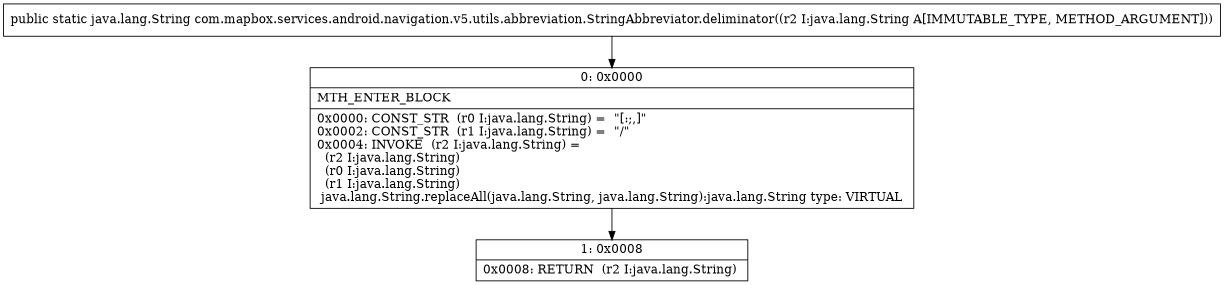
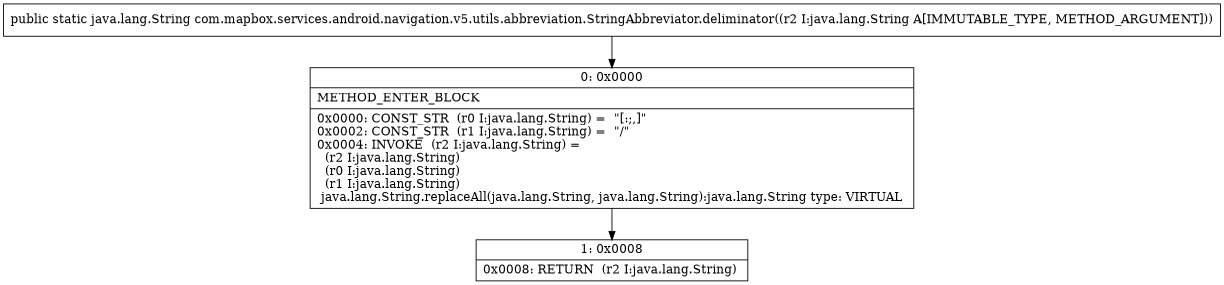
node "0: 0x0000": text "MTH_ENTER_BLOCK" -> "METHOD_ENTER_BLOCK"
